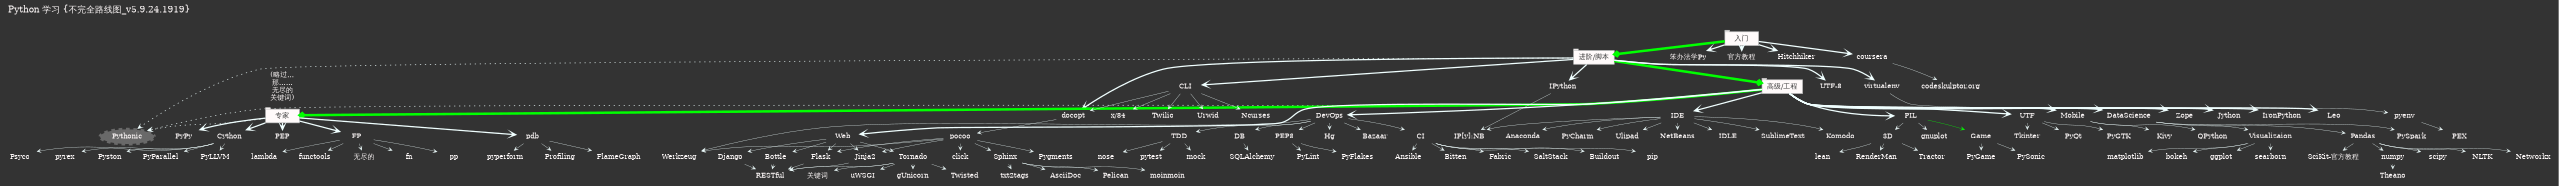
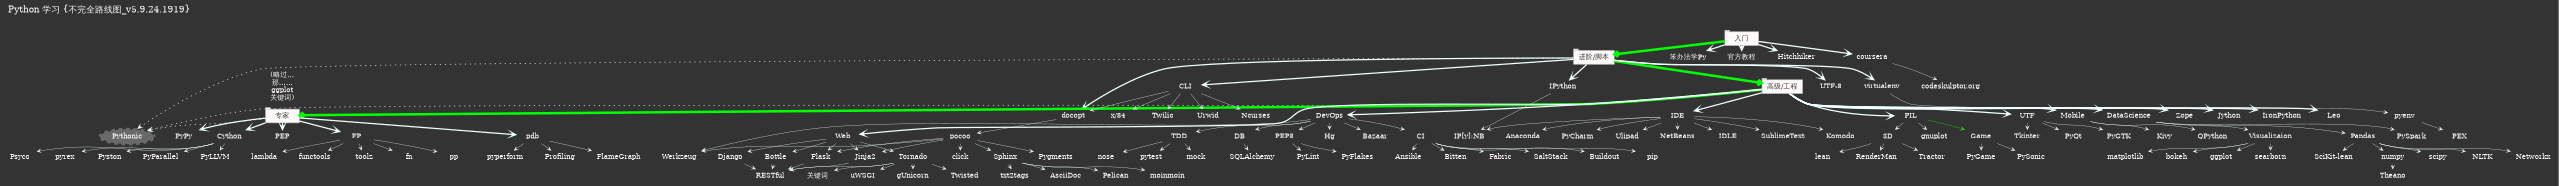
node "(略过... 那...... 无尽的 关键词)": label "(略过... 那...... 无尽的 关键词)" -> "(略过... 那...... ggplot 关键词)"
node "无尽的": label "无尽的" -> "toolz"
node "SciKit-官方教程": label "SciKit-官方教程" -> "SciKit-lean"
